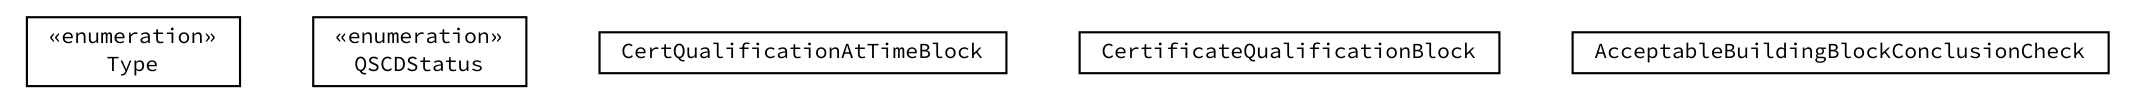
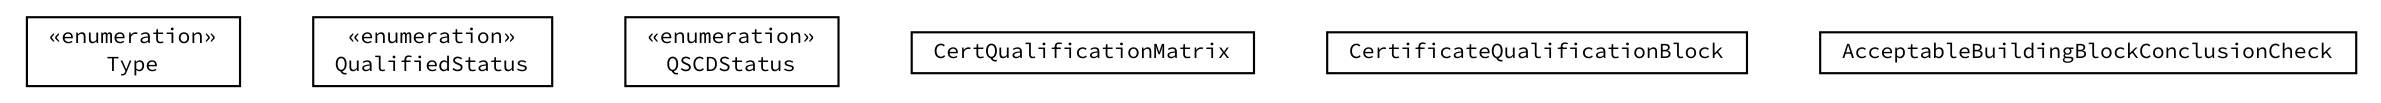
node "QualifiedStatus": added
node "CertQualificationAtTimeBlock": removed
node "CertQualificationMatrix": added
